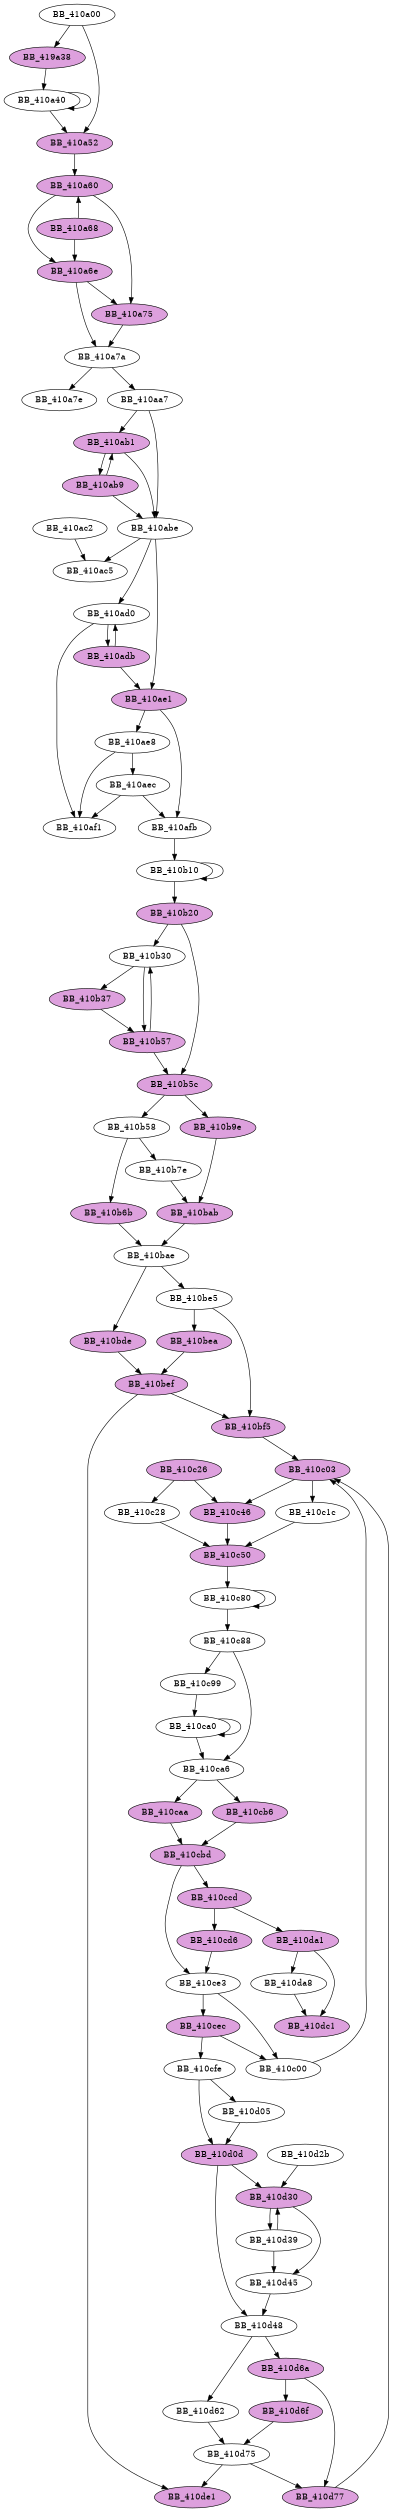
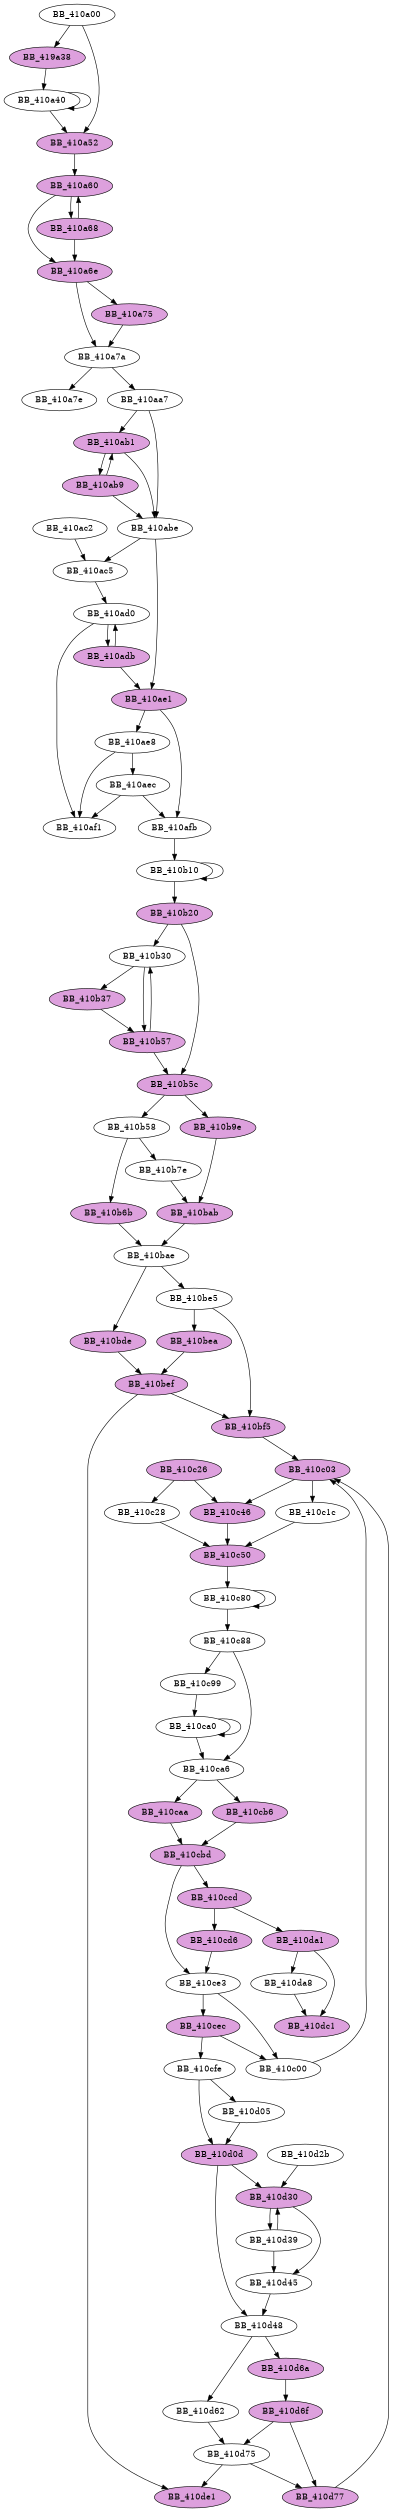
edge "BB_410a60" -> "BB_410a75": now "BB_410a60" -> "BB_410a68"
edge "BB_410abe" -> "BB_410ad0": now "BB_410ac5" -> "BB_410ad0"
edge "BB_410d6a" -> "BB_410d77": now "BB_410d6f" -> "BB_410d77"
